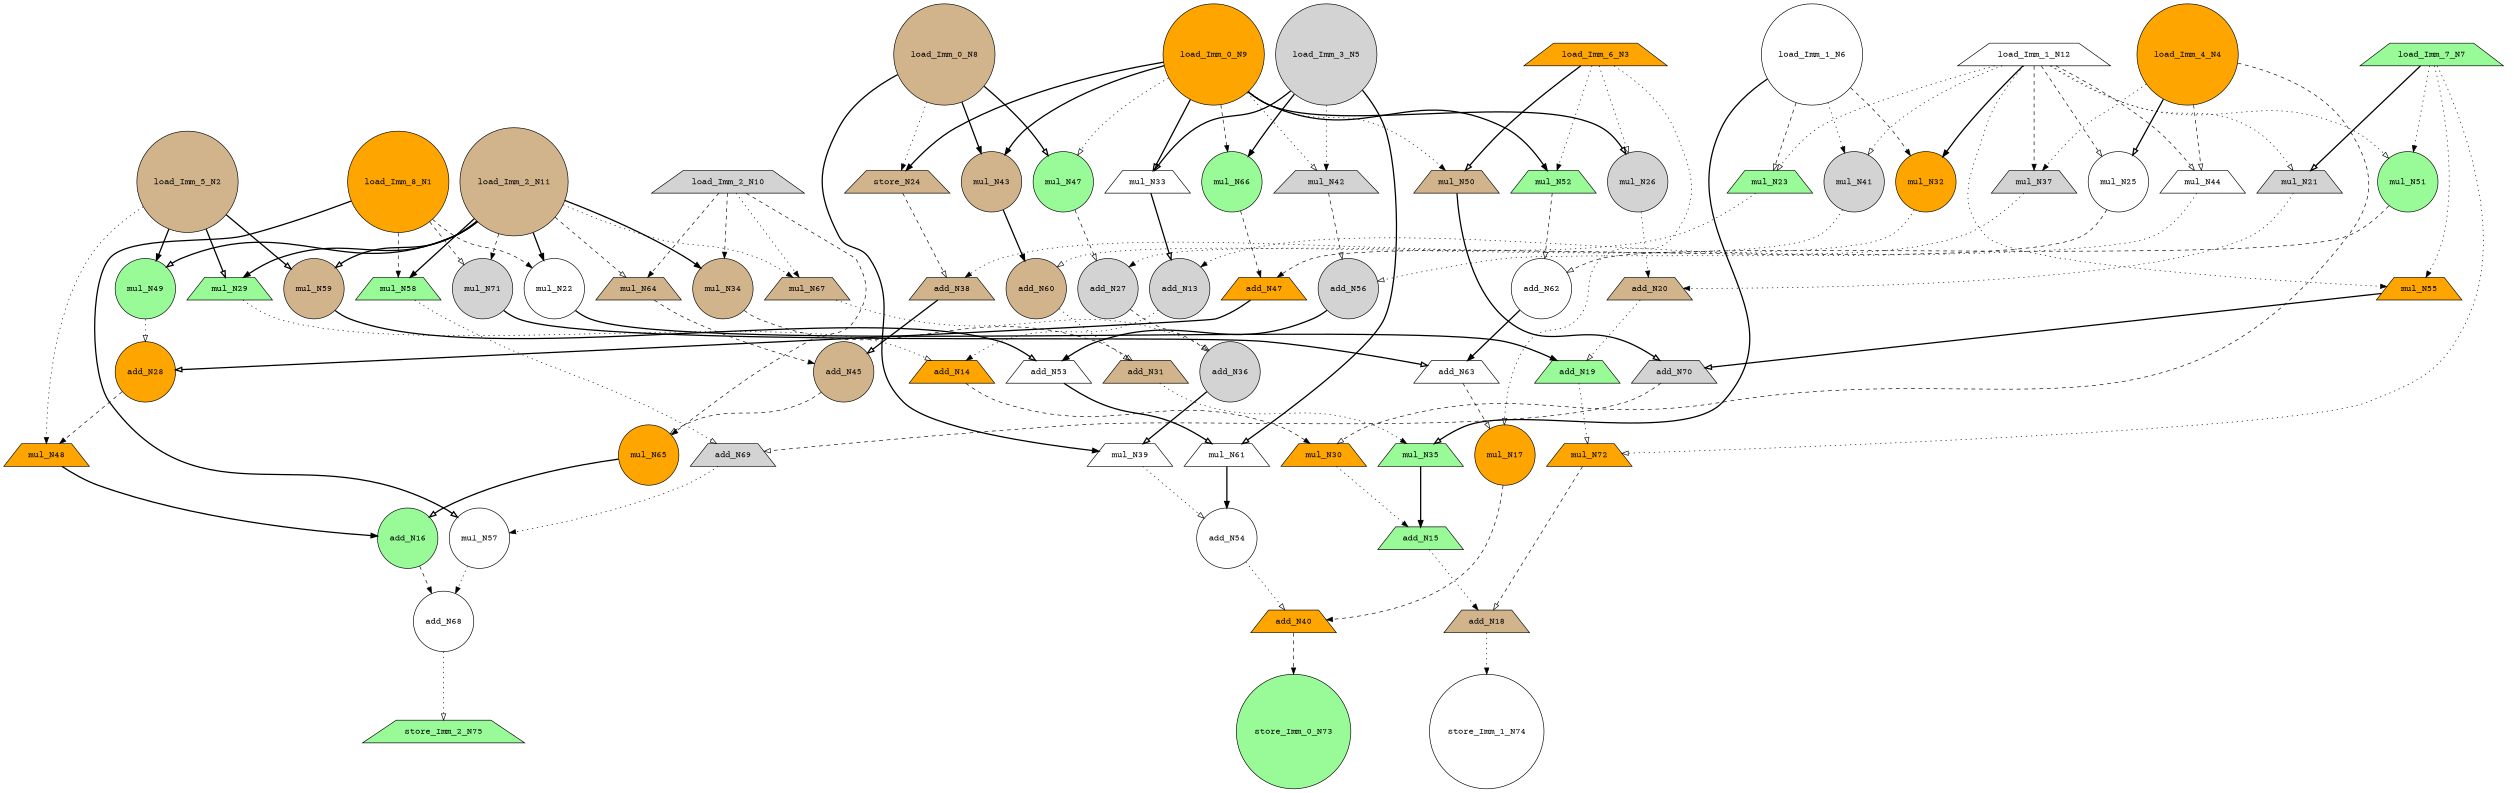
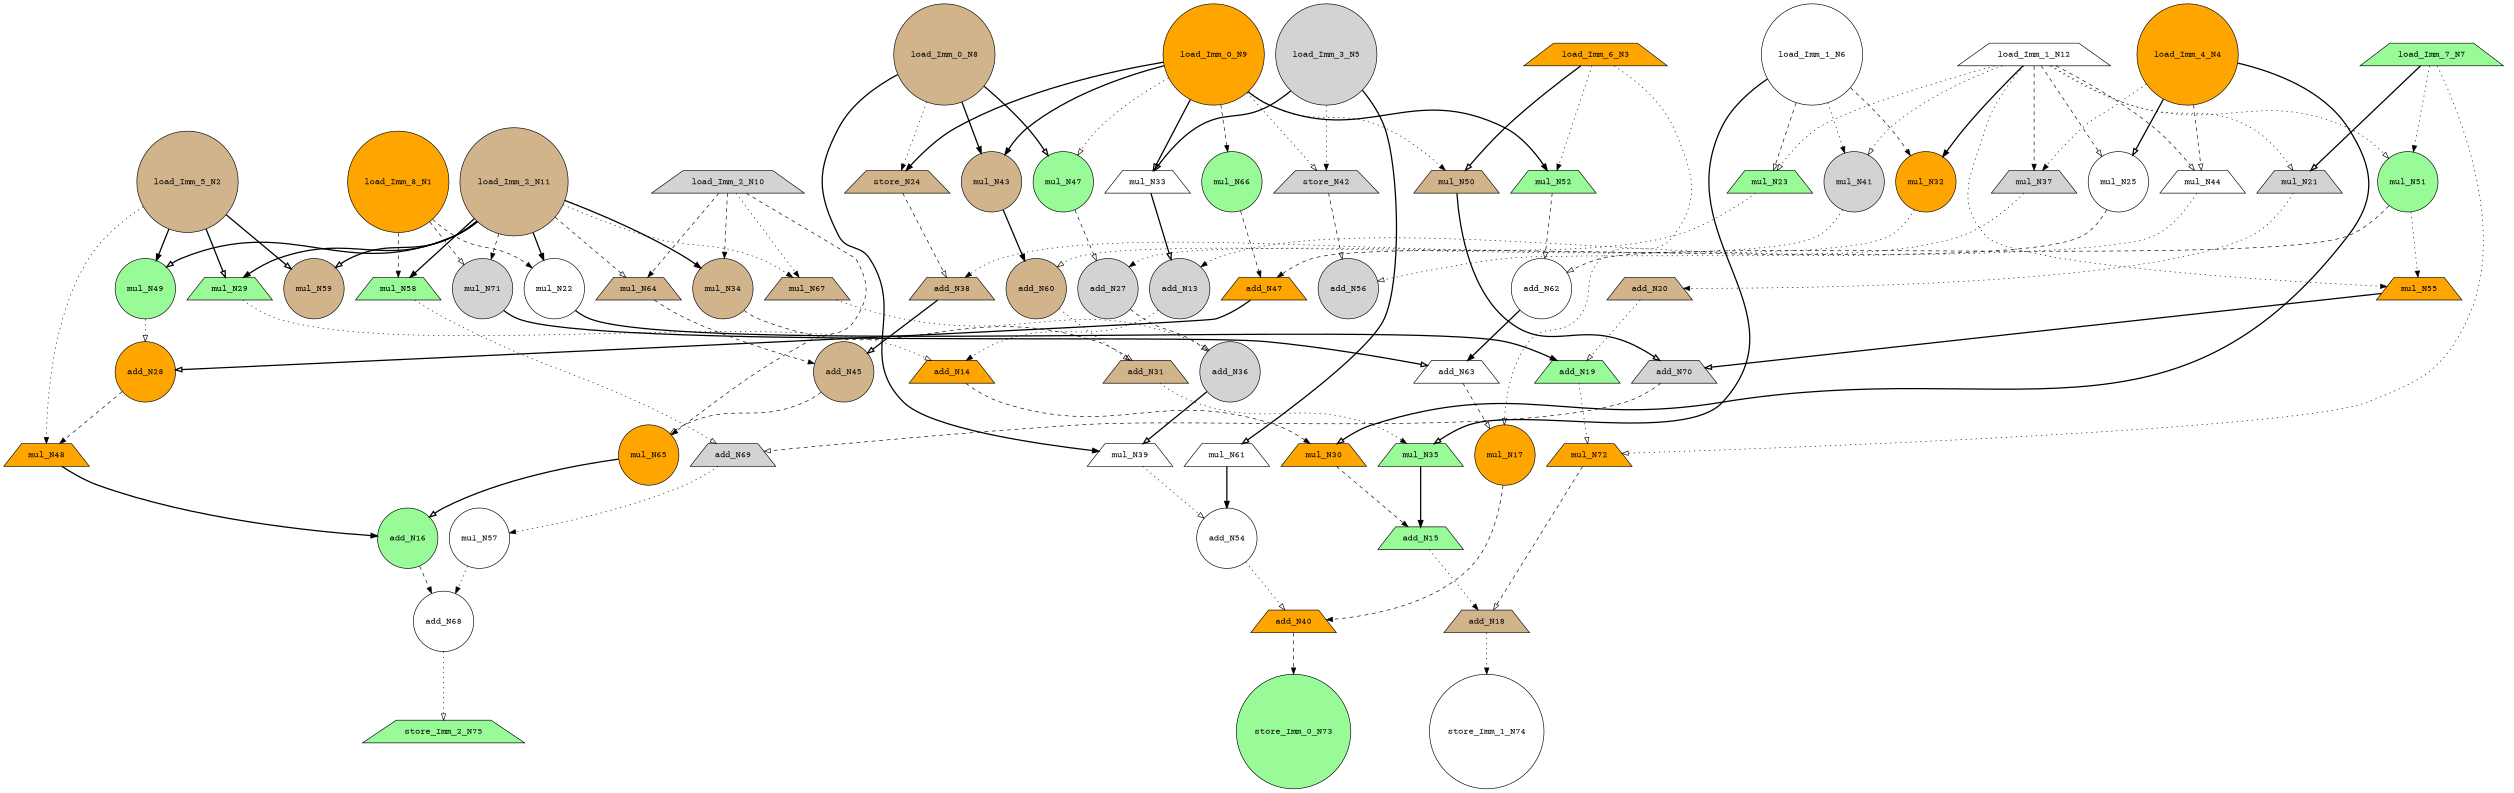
edge "load_Imm_3_N5" -> "mul_N66": removed
edge "load_Imm_7_N7" -> "mul_N55": now "mul_N51" -> "mul_N55"
node "mul_N42": label "mul_N42" -> "store_N42"
node "mul_N26": removed
node "add_N53": removed
edge "load_Imm_4_N4" -> "mul_N30": style dashed -> bold
edge "load_Imm_8_N1" -> "mul_N57": removed
edge "mul_N30" -> "add_N15": style dotted -> dashed
